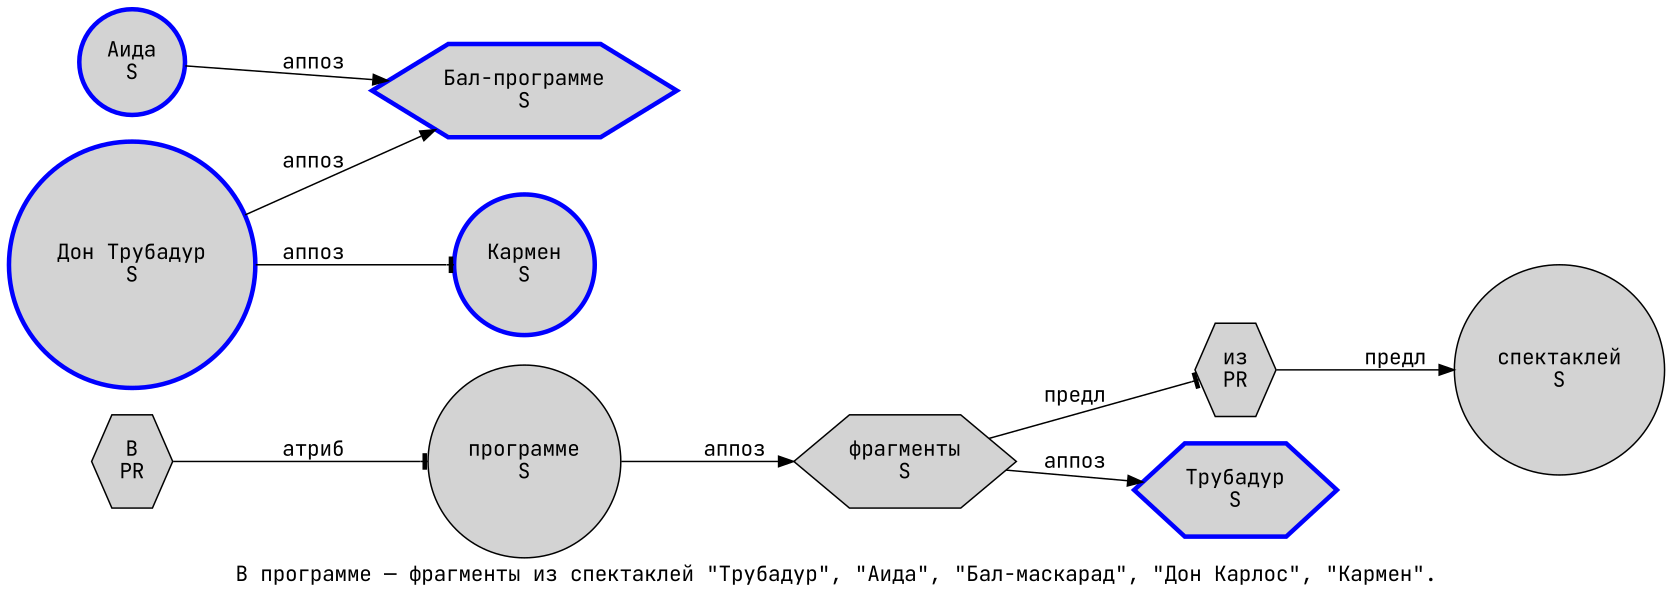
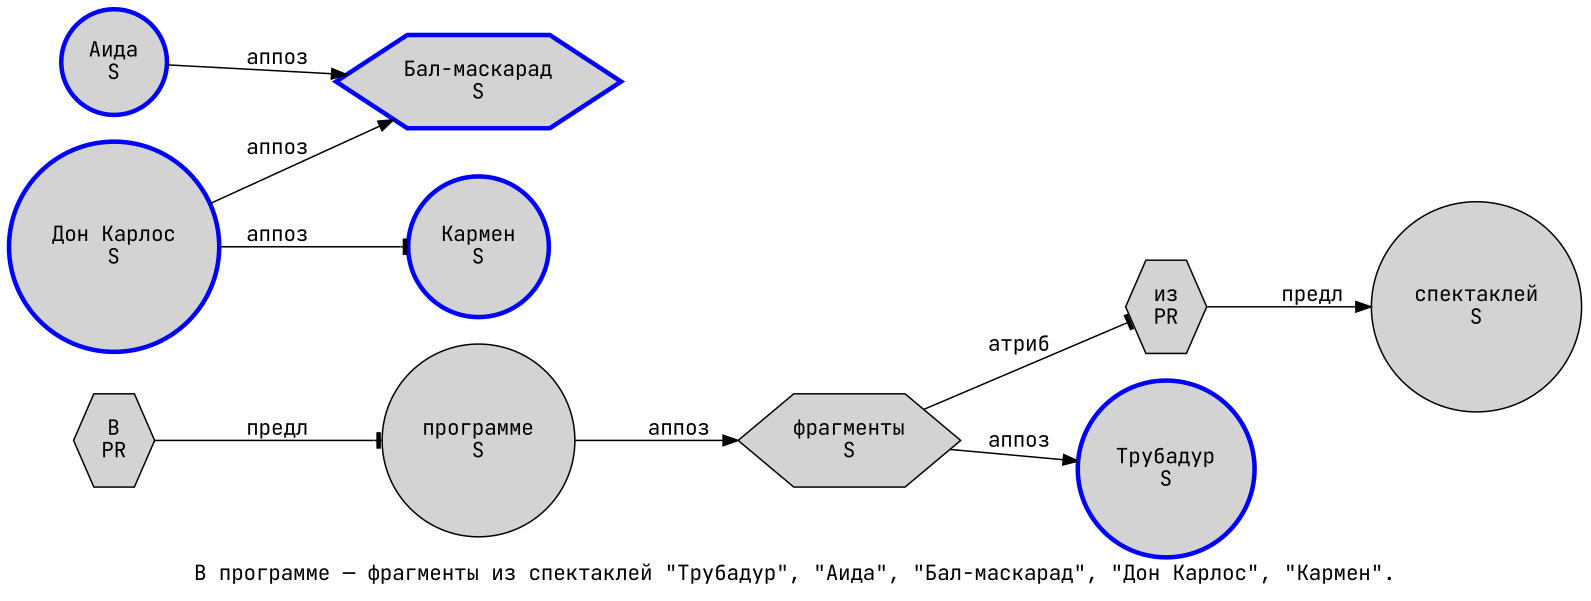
node "Бал-программе S": label "Бал-программе S" -> "Бал-маскарад S"
node "Дон Трубадур S": label "Дон Трубадур S" -> "Дон Карлос S"
edge "фрагменты S" -> "из PR": label "предл" -> "атриб"
edge "В PR" -> "программе S": label "атриб" -> "предл"
node "Трубадур S": shape hexagon -> circle
